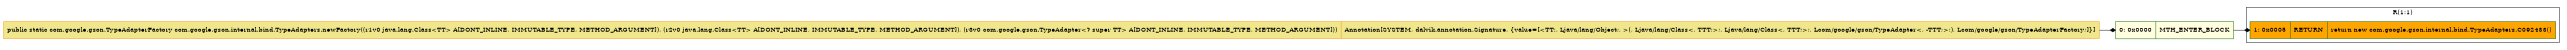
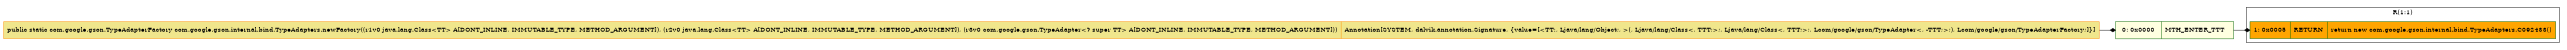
node "0: 0x0000": text "MTH_ENTER_BLOCK" -> "MTH_ENTER_TTT"
